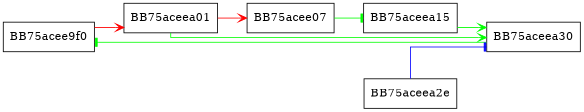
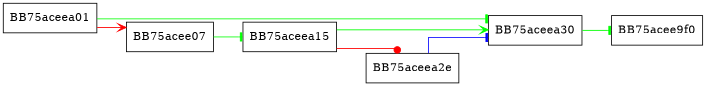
edge "BB75acee9f0" -> "BB75aceea01": removed
edge "BB75aceea01" -> "BB75aceea30": arrowhead vee -> tee
edge "BB75aceea15" -> "BB75aceea2e": added
